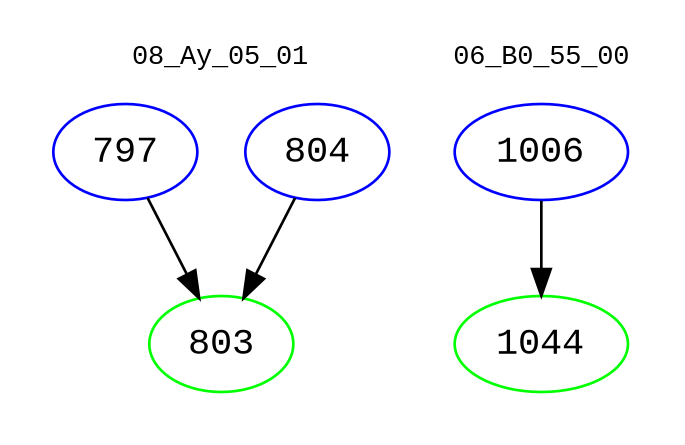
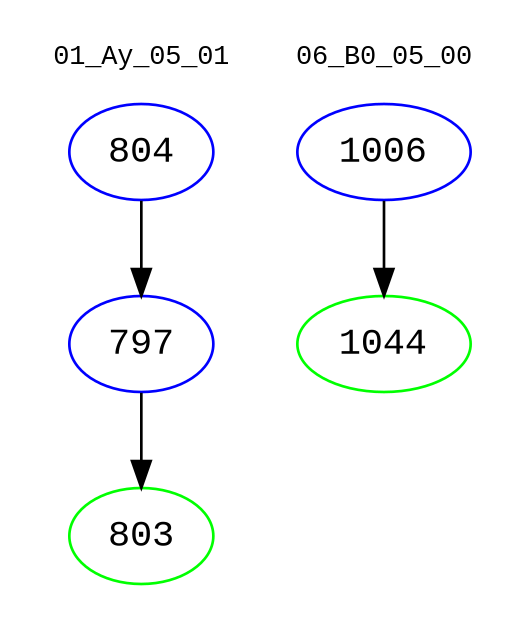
cluster "08_Ay_05_01": label "08_Ay_05_01" -> "01_Ay_05_01"
cluster "06_B0_55_00": label "06_B0_55_00" -> "06_B0_05_00"
edge "804" -> "803": now "804" -> "797"
